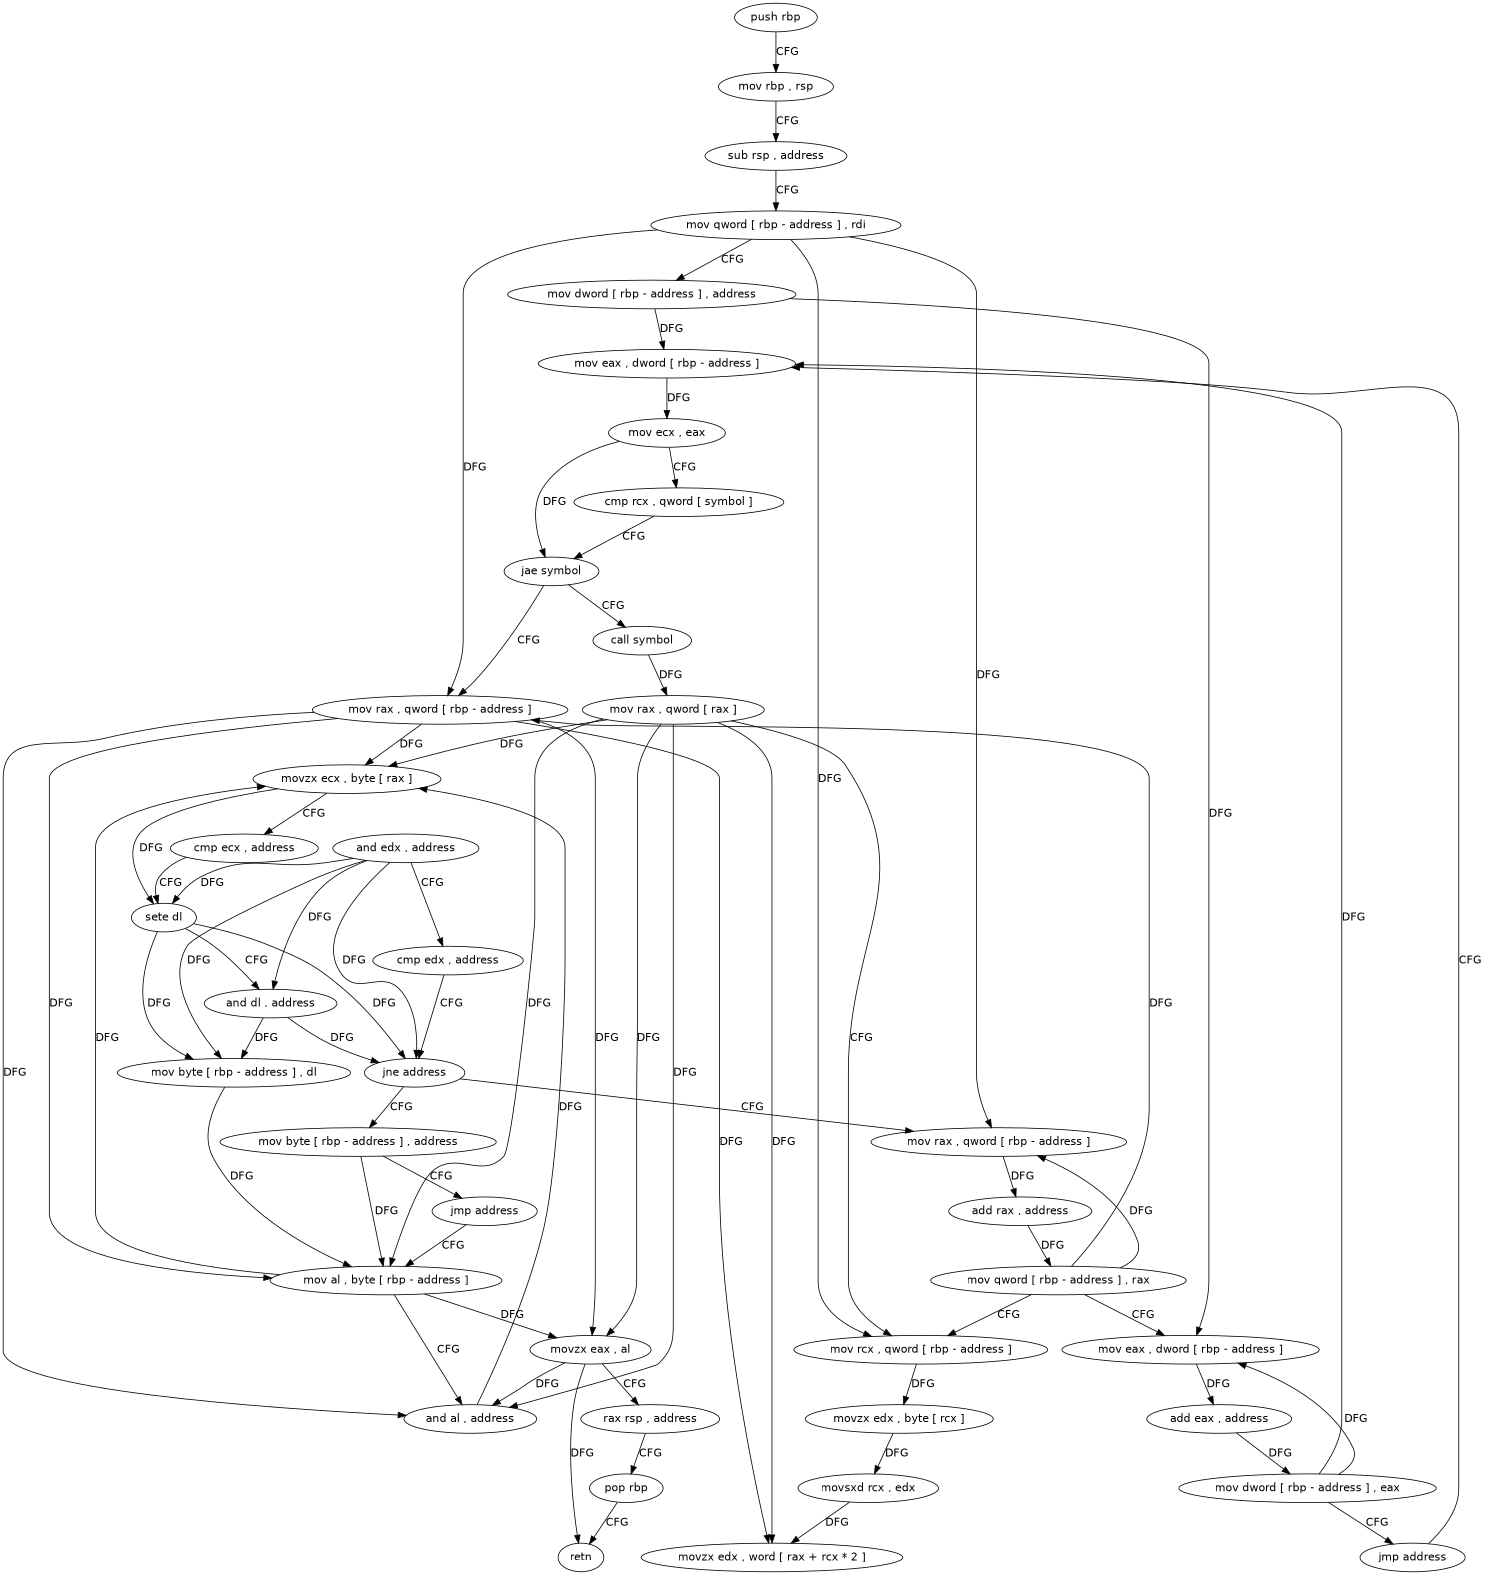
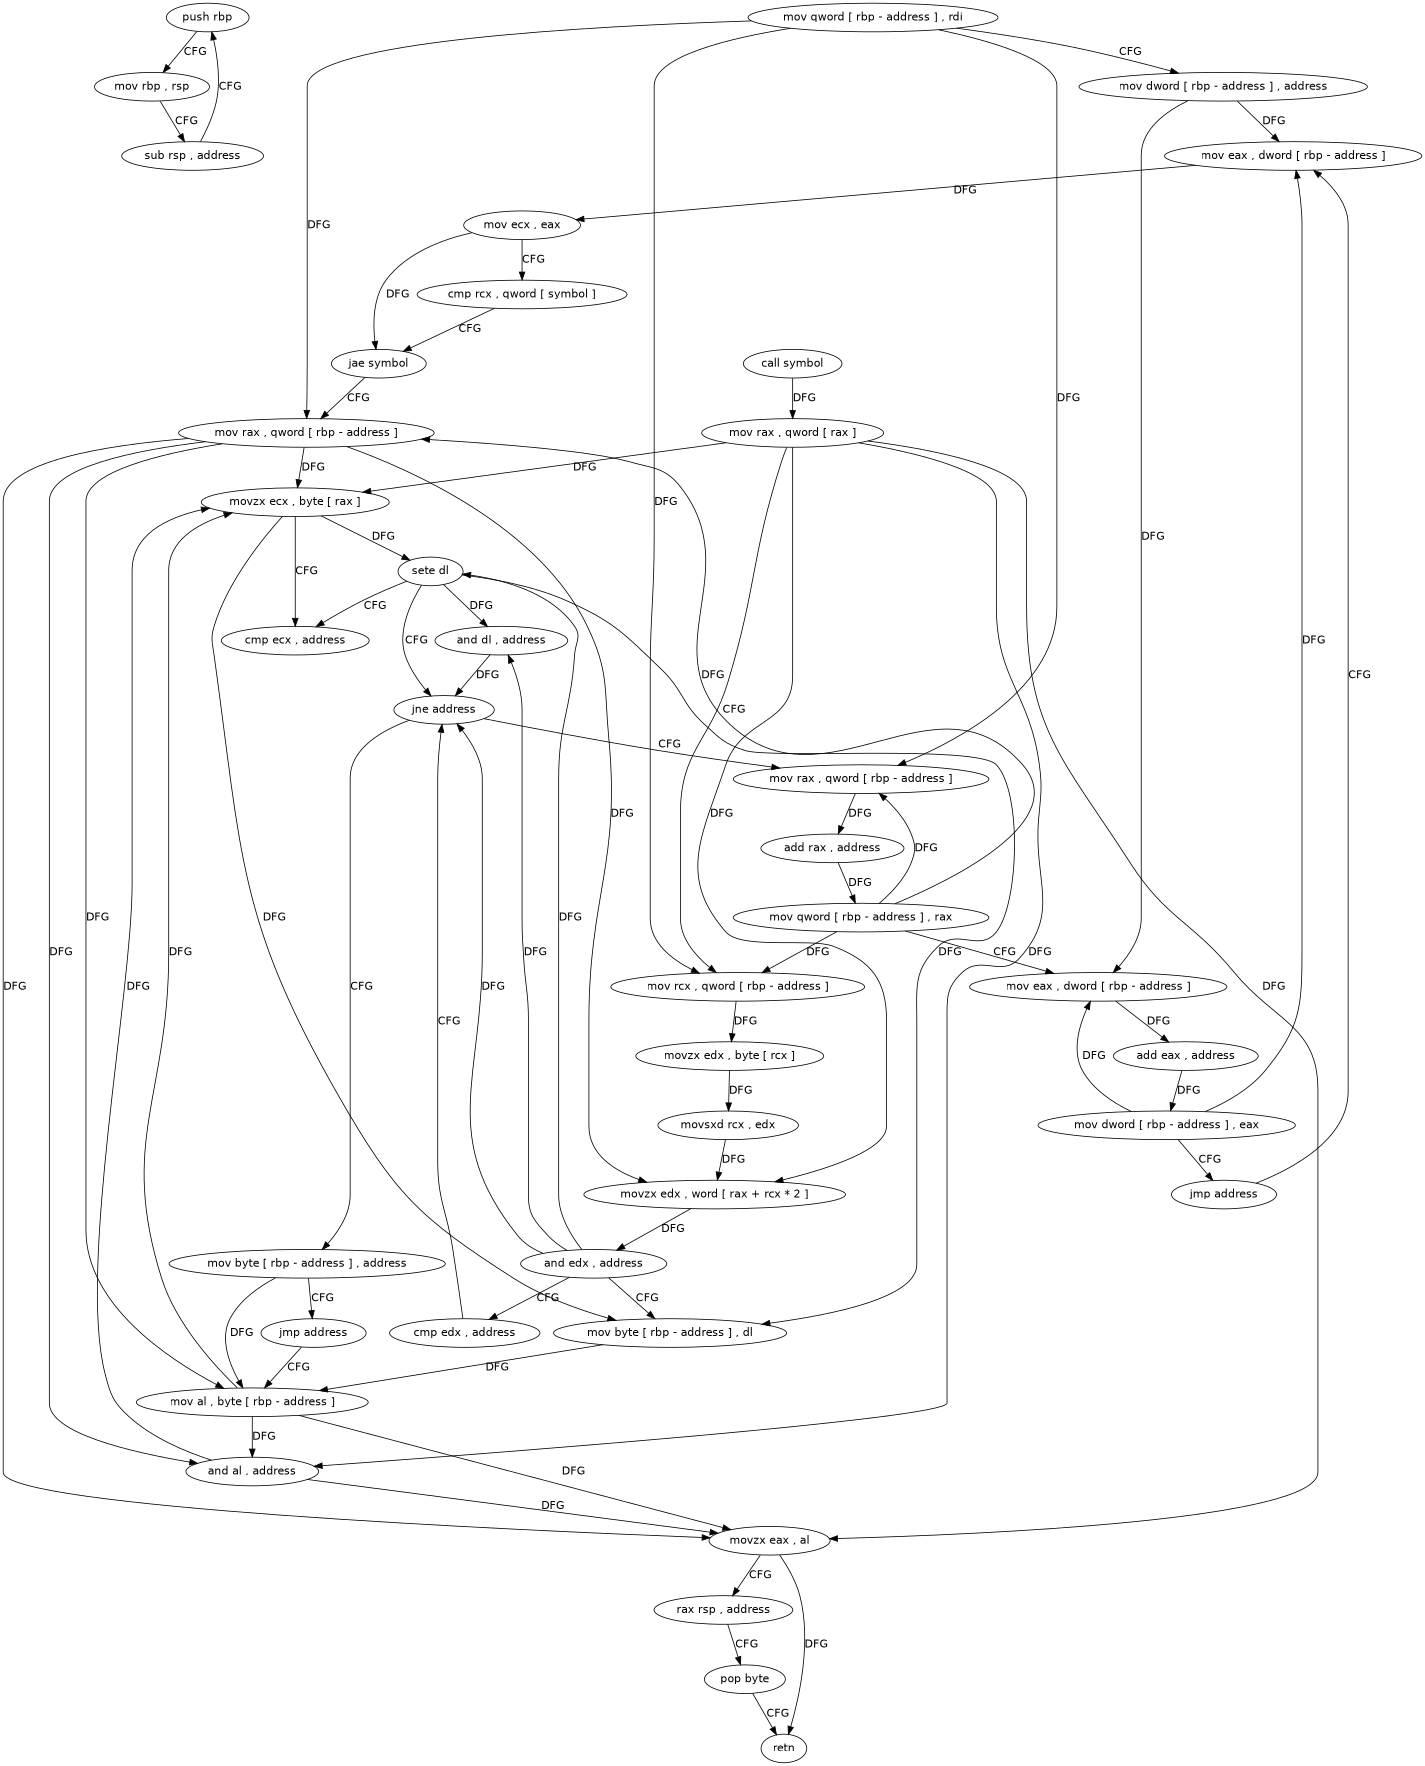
edge "sub rsp , address" -> "mov qword [ rbp - address ] , rdi": now "sub rsp , address" -> "push rbp"
edge "jae symbol" -> "call symbol": removed, label "CFG"
edge "cmp ecx , address" -> "sete dl": reversed
edge "and edx , address" -> "mov byte [ rbp - address ] , dl": label "DFG" -> "CFG"
edge "sete dl" -> "and dl , address": label "CFG" -> "DFG"
edge "sete dl" -> "jne address": label "DFG" -> "CFG"
edge "mov rax , qword [ rax ]" -> "mov al , byte [ rbp - address ]": removed, label "DFG"
edge "and dl , address" -> "mov byte [ rbp - address ] , dl": now "movzx ecx , byte [ rax ]" -> "mov byte [ rbp - address ] , dl"
edge "movzx edx , word [ rax + rcx * 2 ]" -> "and edx , address": added, label "DFG"
edge "mov qword [ rbp - address ] , rax" -> "mov rcx , qword [ rbp - address ]": label "CFG" -> "DFG"
edge "mov al , byte [ rbp - address ]" -> "and al , address": label "CFG" -> "DFG"
edge "movzx eax , al" -> "and al , address": reversed
node "pop rbp": label "pop rbp" -> "pop byte"
